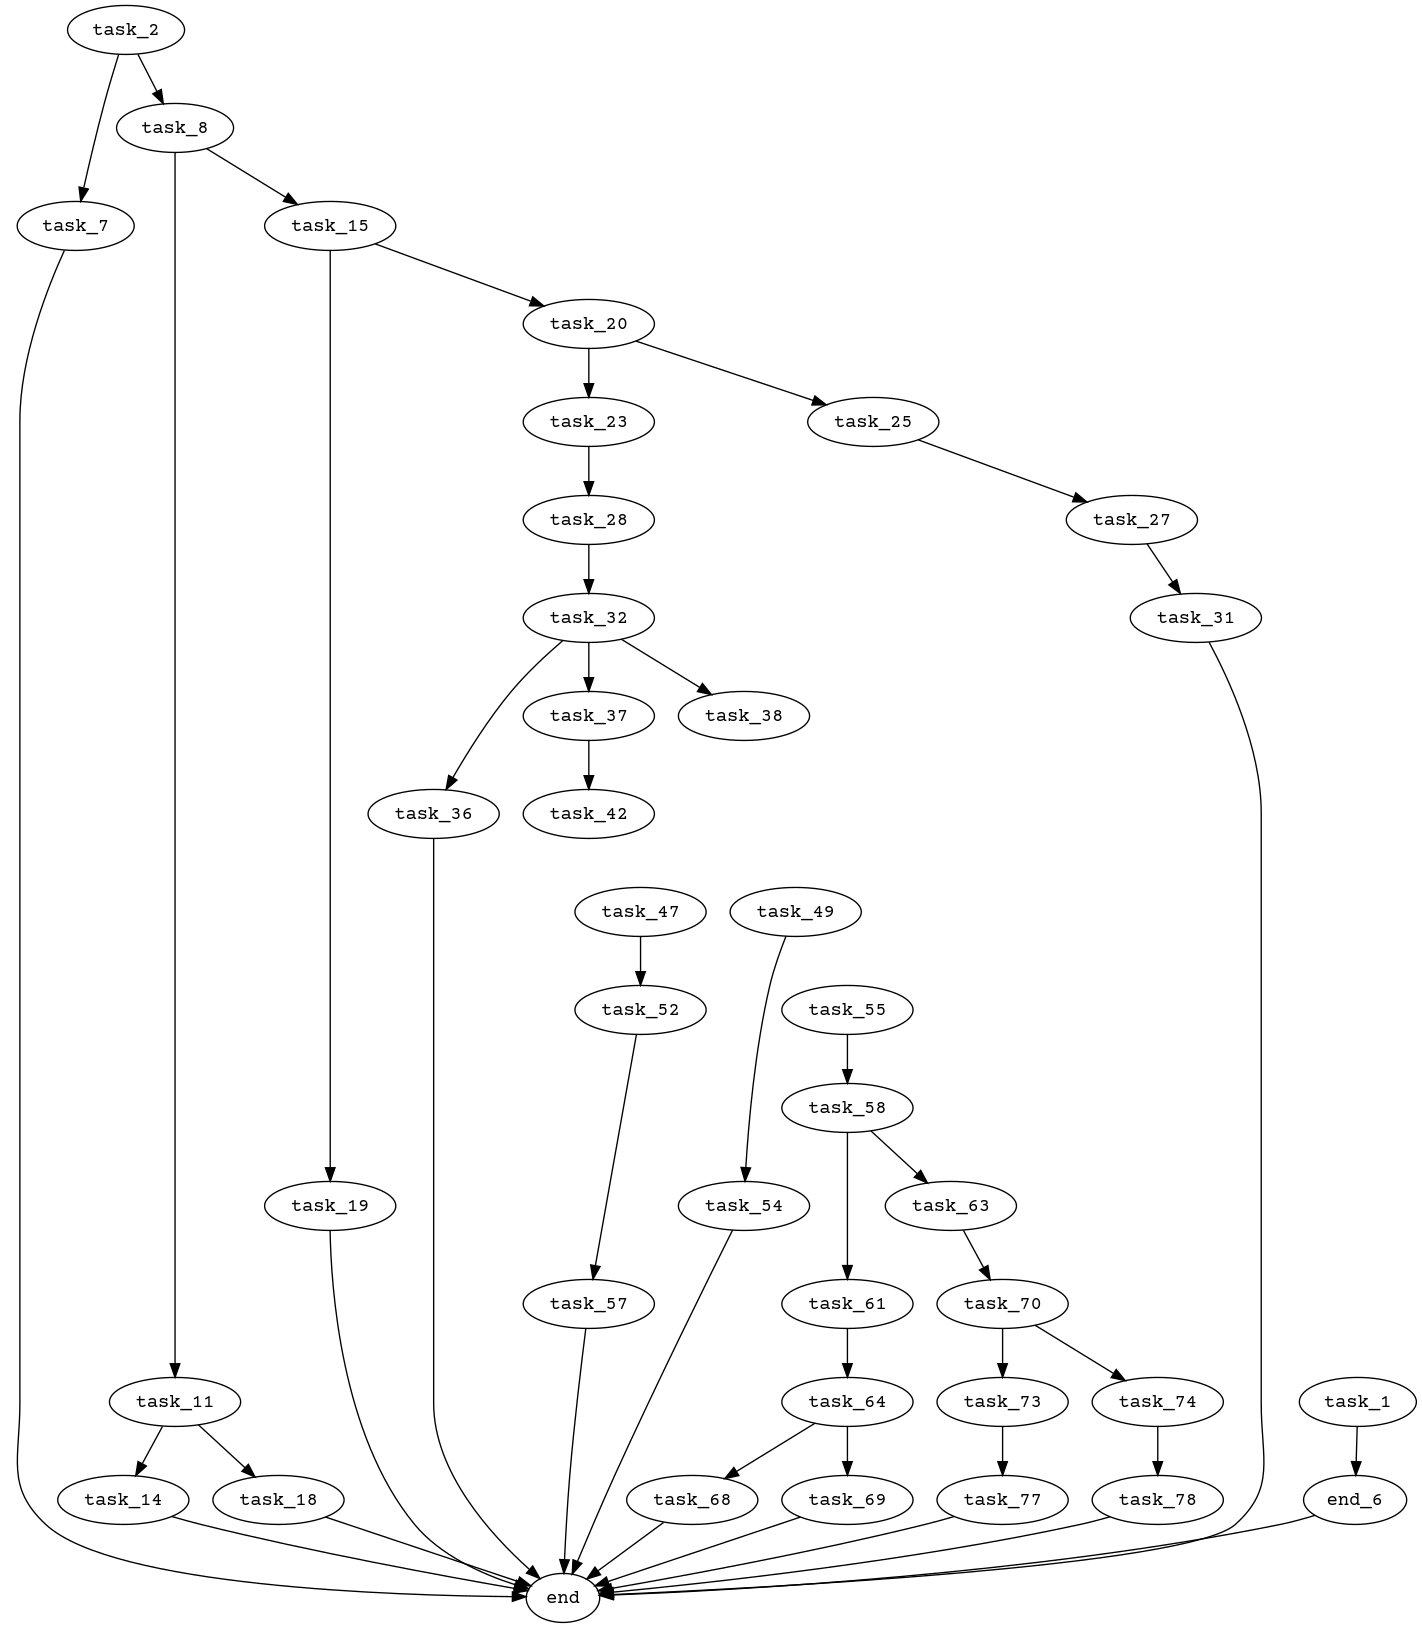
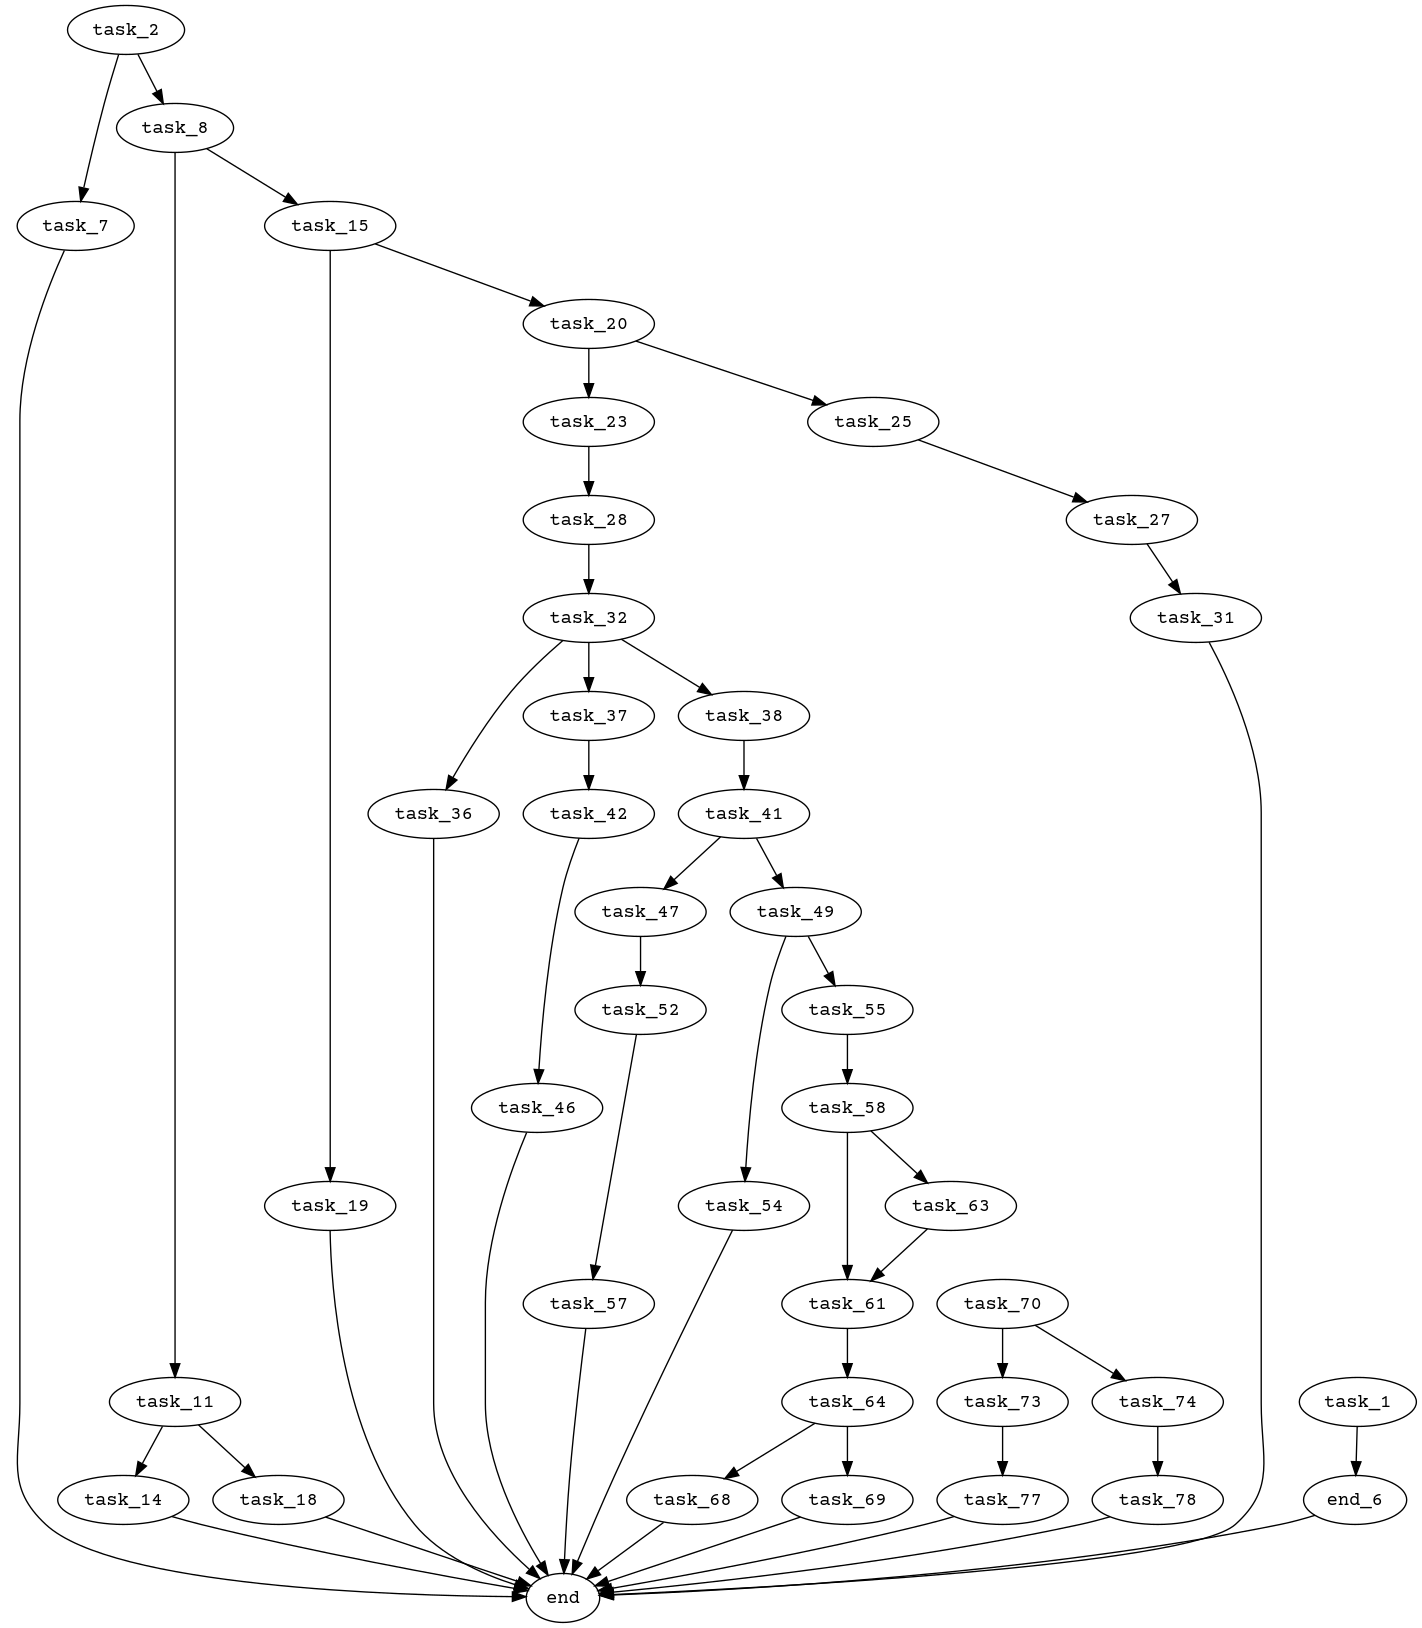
node "task_41": added
edge "task_49" -> "task_55": added
node "task_46": added
edge "task_63" -> "task_70": now "task_63" -> "task_61"
